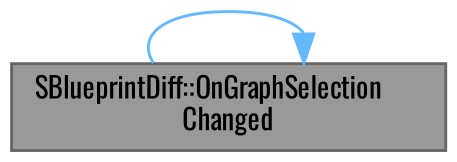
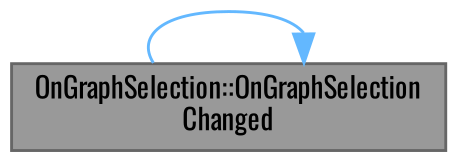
node "SBlueprintDiff::OnGraphSelection Changed": label "SBlueprintDiff::OnGraphSelection Changed" -> "OnGraphSelection::OnGraphSelection Changed"
